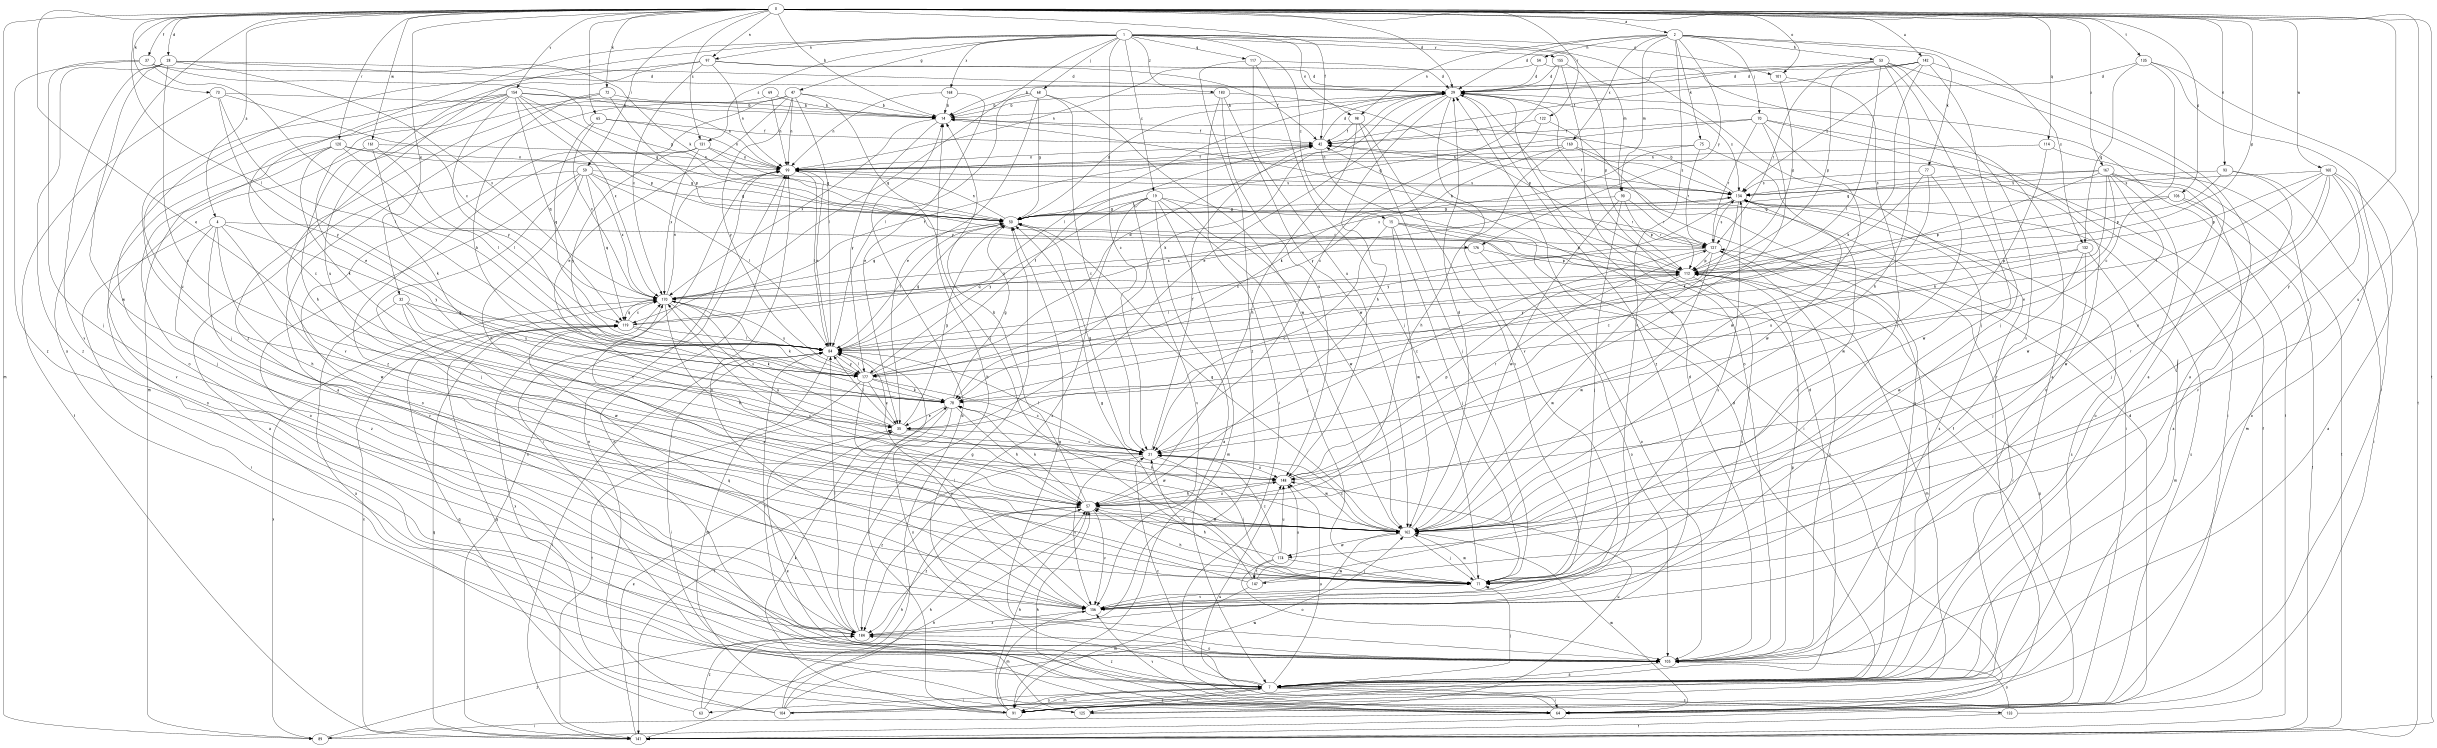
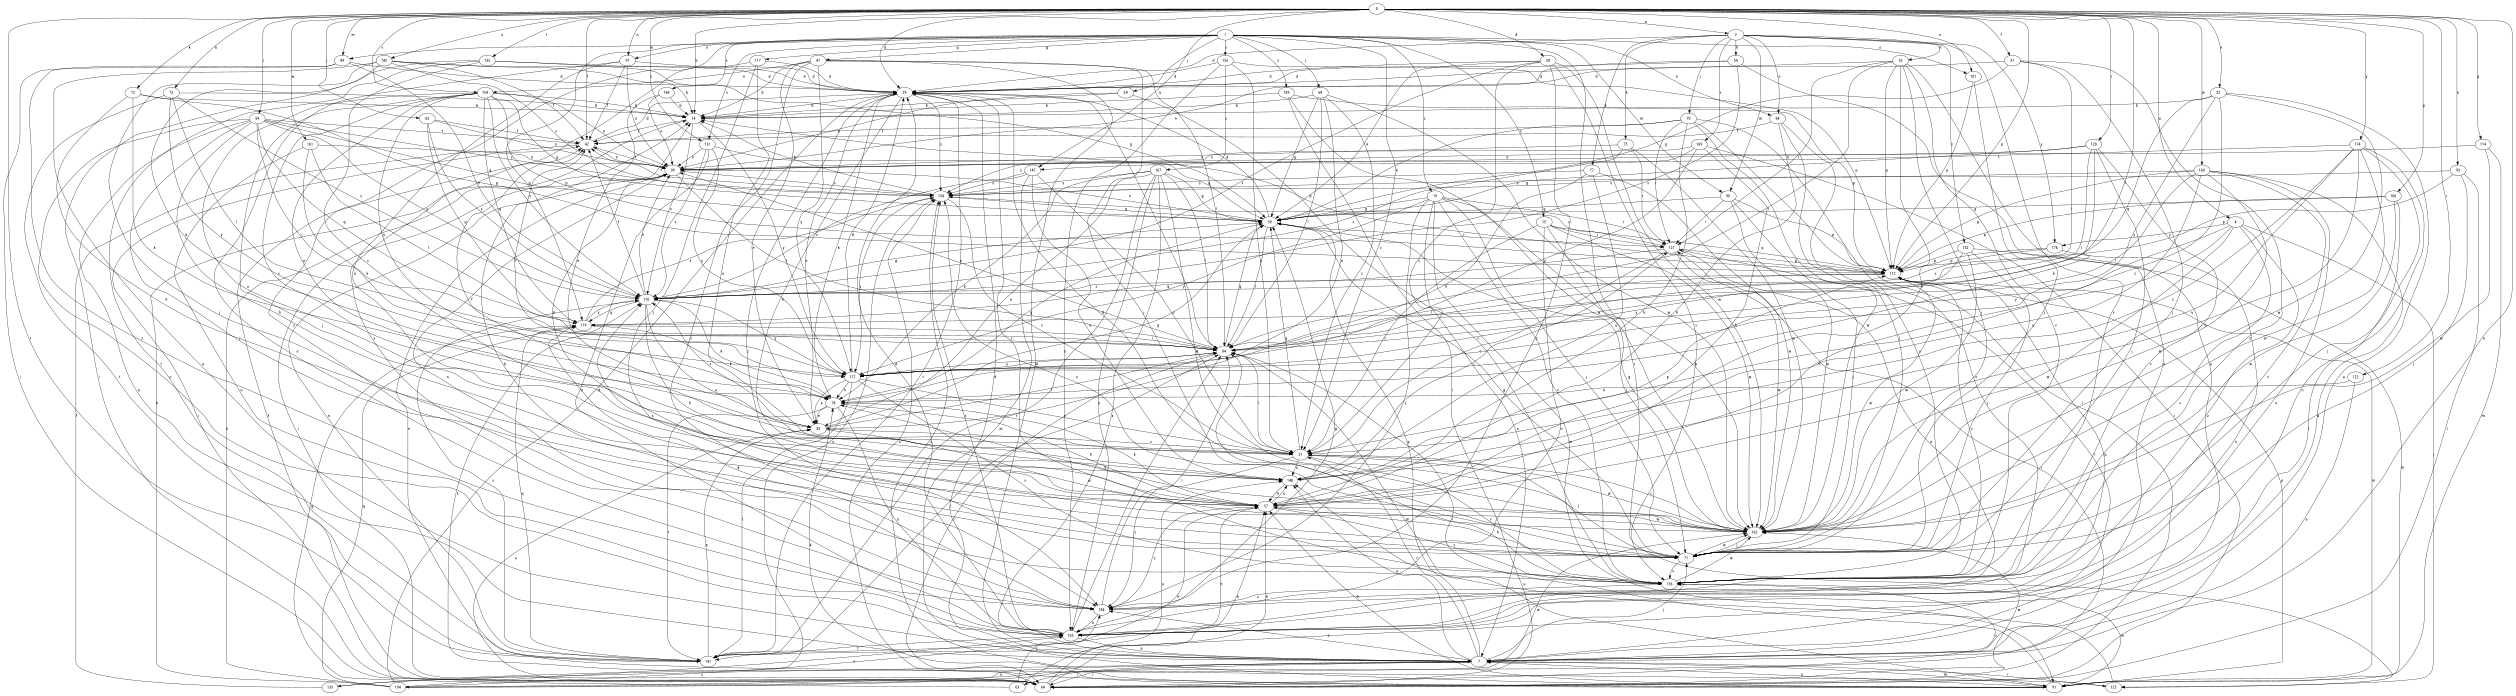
edge "0" -> "167": now "155" -> "167"
edge "1" -> "69": added, label "j"
edge "32" -> "14": added, label "b"
edge "47" -> "99": now "47" -> "154"
edge "122" -> "42": now "59" -> "42"
edge "0" -> "35": removed, label "e"
edge "135" -> "132": now "135" -> "50"
edge "97" -> "170": now "54" -> "170"
edge "70" -> "50": label "g" -> "k"
edge "183" -> "148": removed, label "u"
edge "160" -> "162": label "r" -> "w"
edge "162" -> "174": reversed
edge "104" -> "134": added, label "s"
edge "64" -> "89": reversed
edge "133" -> "141": now "105" -> "141"
